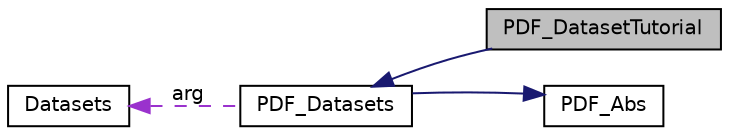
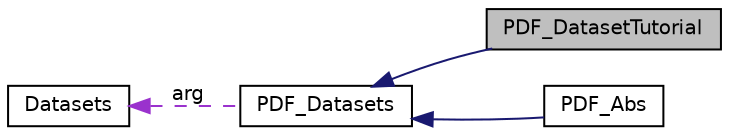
edge "PDF_Datasets" -> "PDF_Abs": reversed
